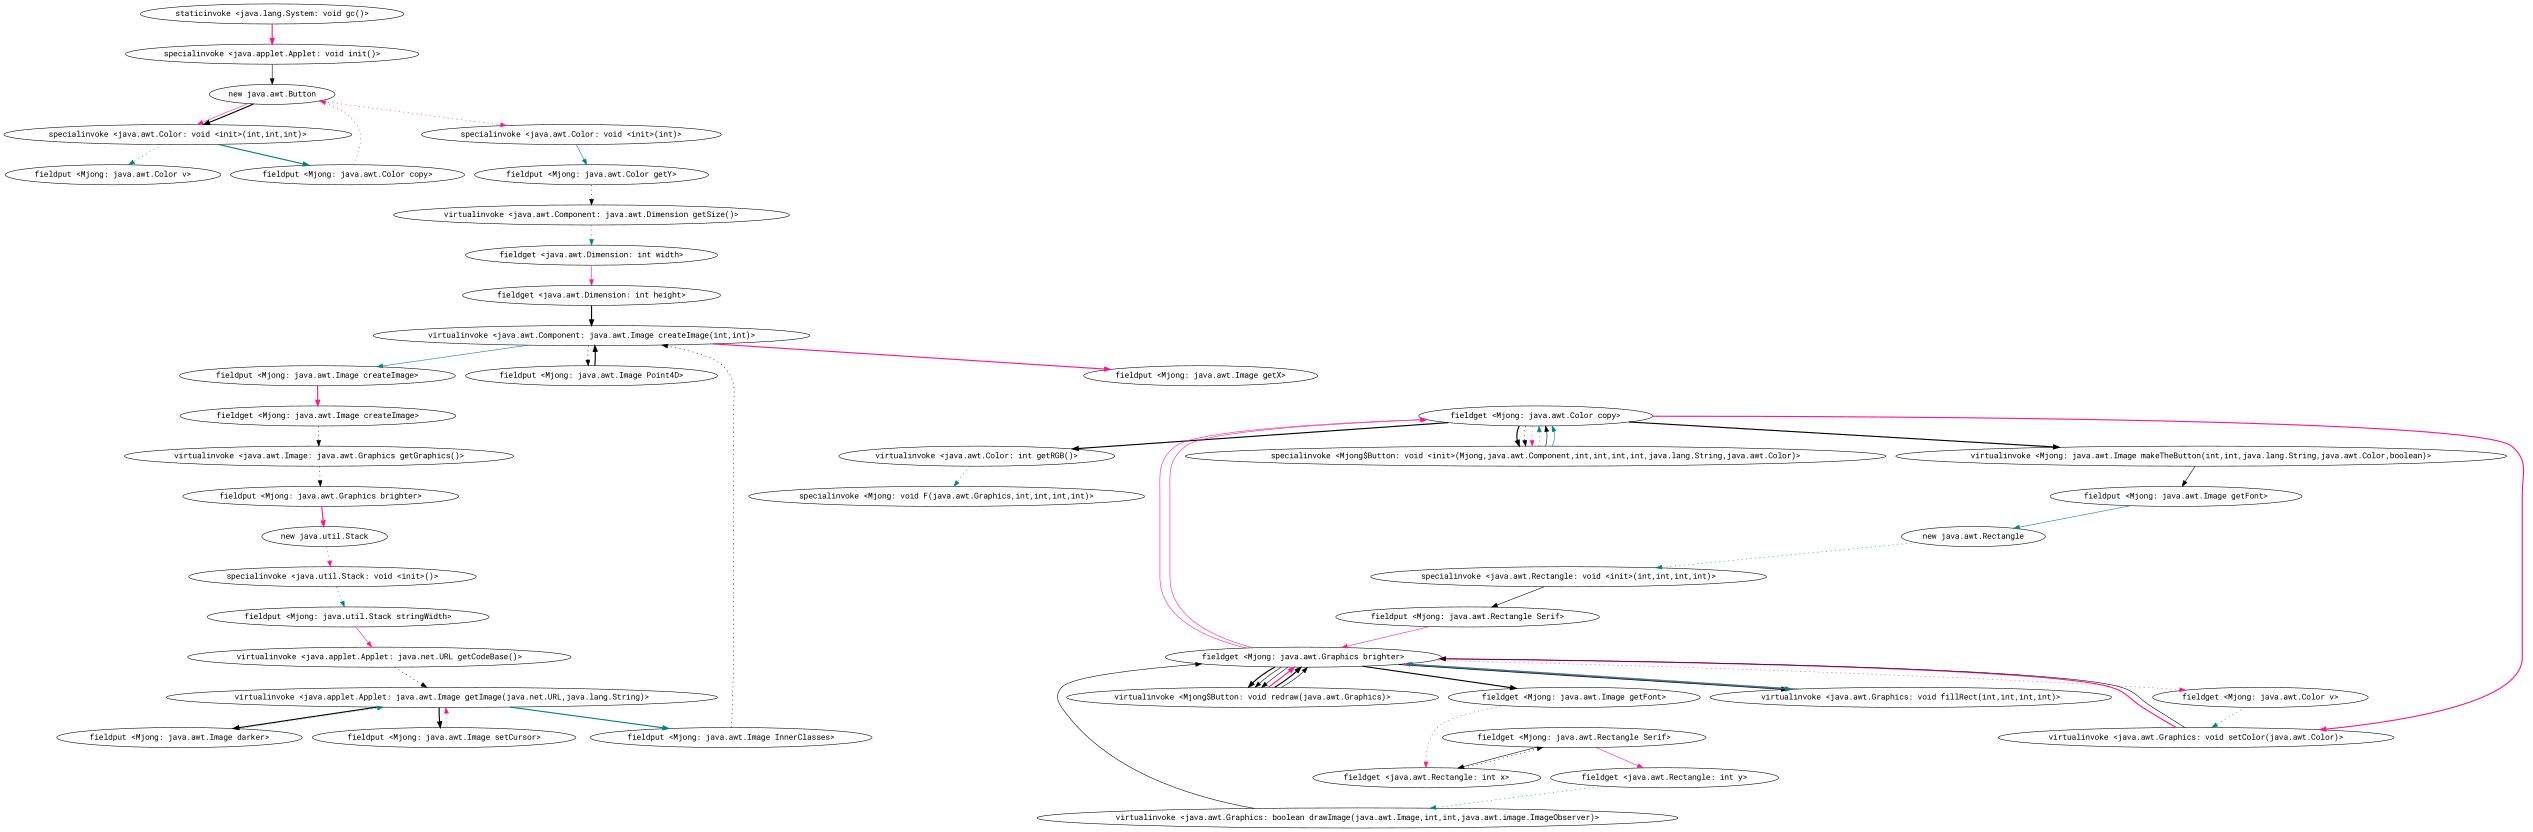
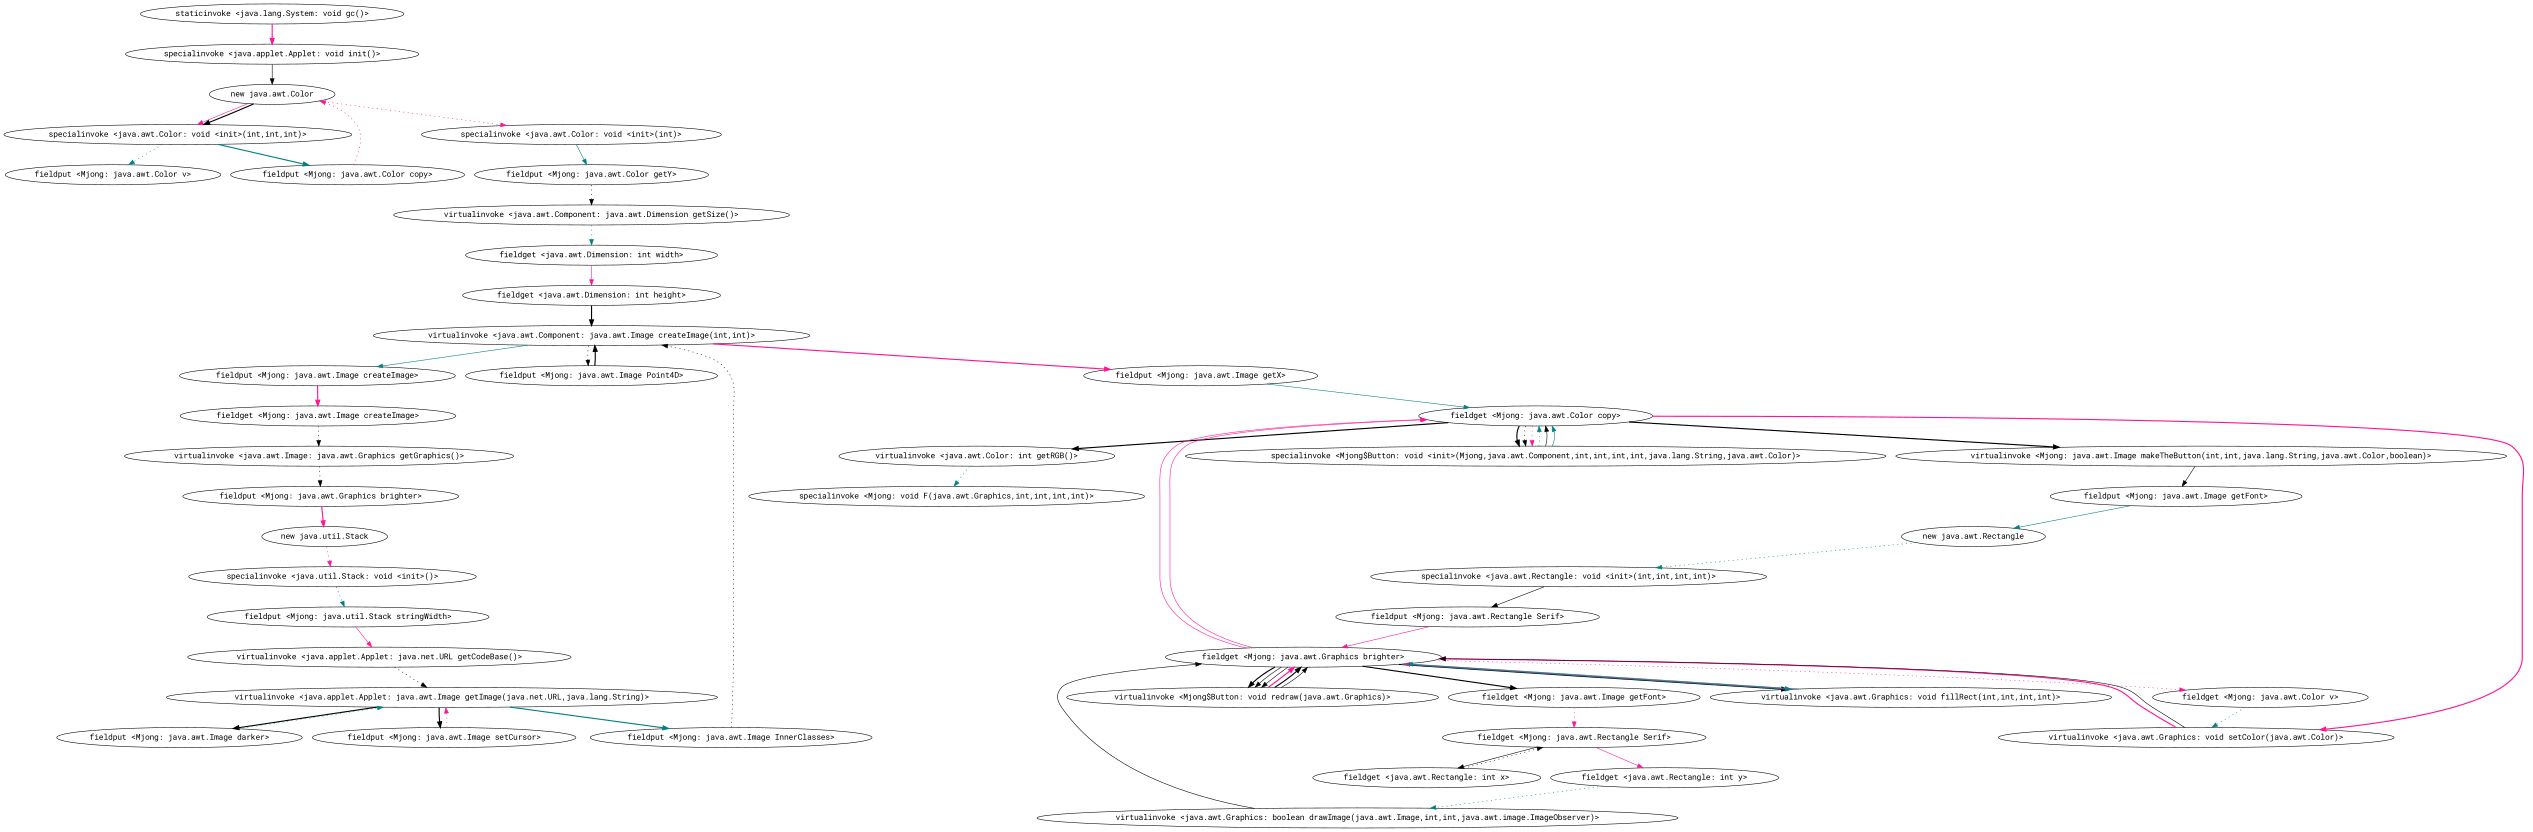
node "new java.awt.Button": label "new java.awt.Button" -> "new java.awt.Color"
edge "fieldput <Mjong: java.awt.Image getX>" -> "fieldget <Mjong: java.awt.Color copy>": added
edge "fieldget <Mjong: java.awt.Image getFont>" -> "fieldget <java.awt.Rectangle: int x>": now "fieldget <Mjong: java.awt.Image getFont>" -> "fieldget <Mjong: java.awt.Rectangle Serif>"
